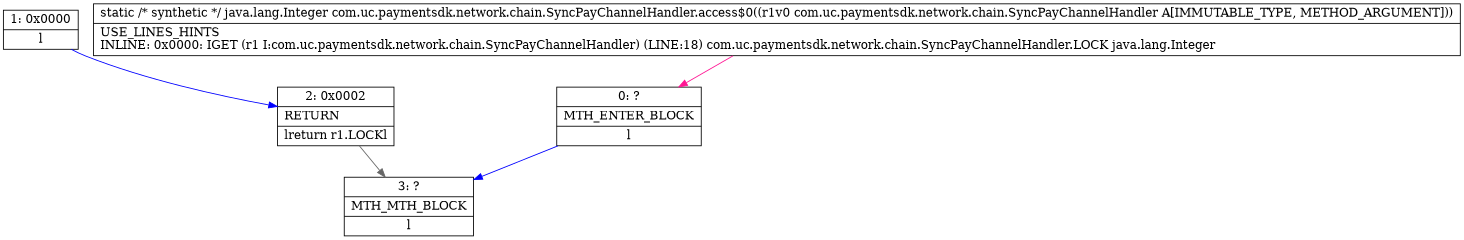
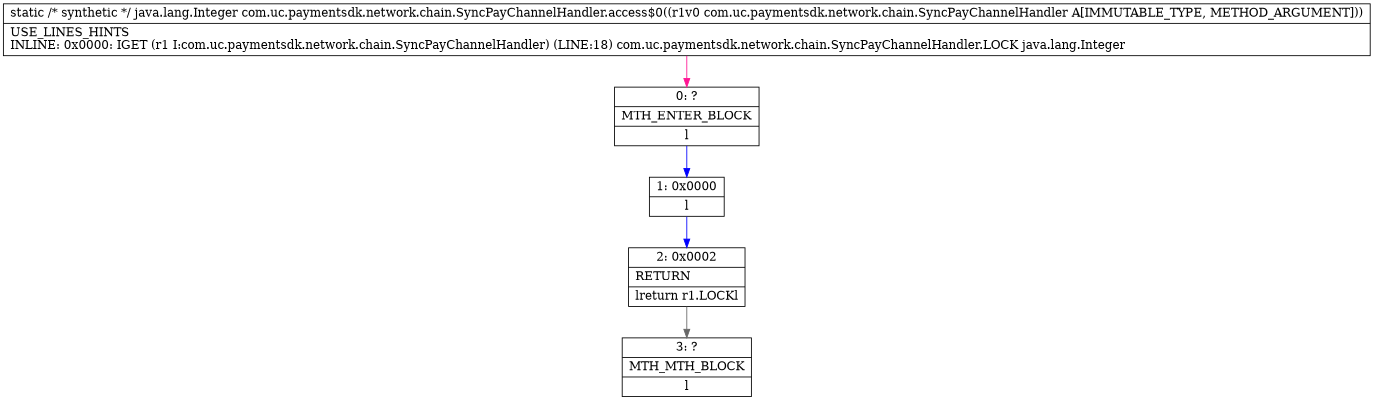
edge "0: ?" -> "3: ?": now "0: ?" -> "1: 0x0000"
